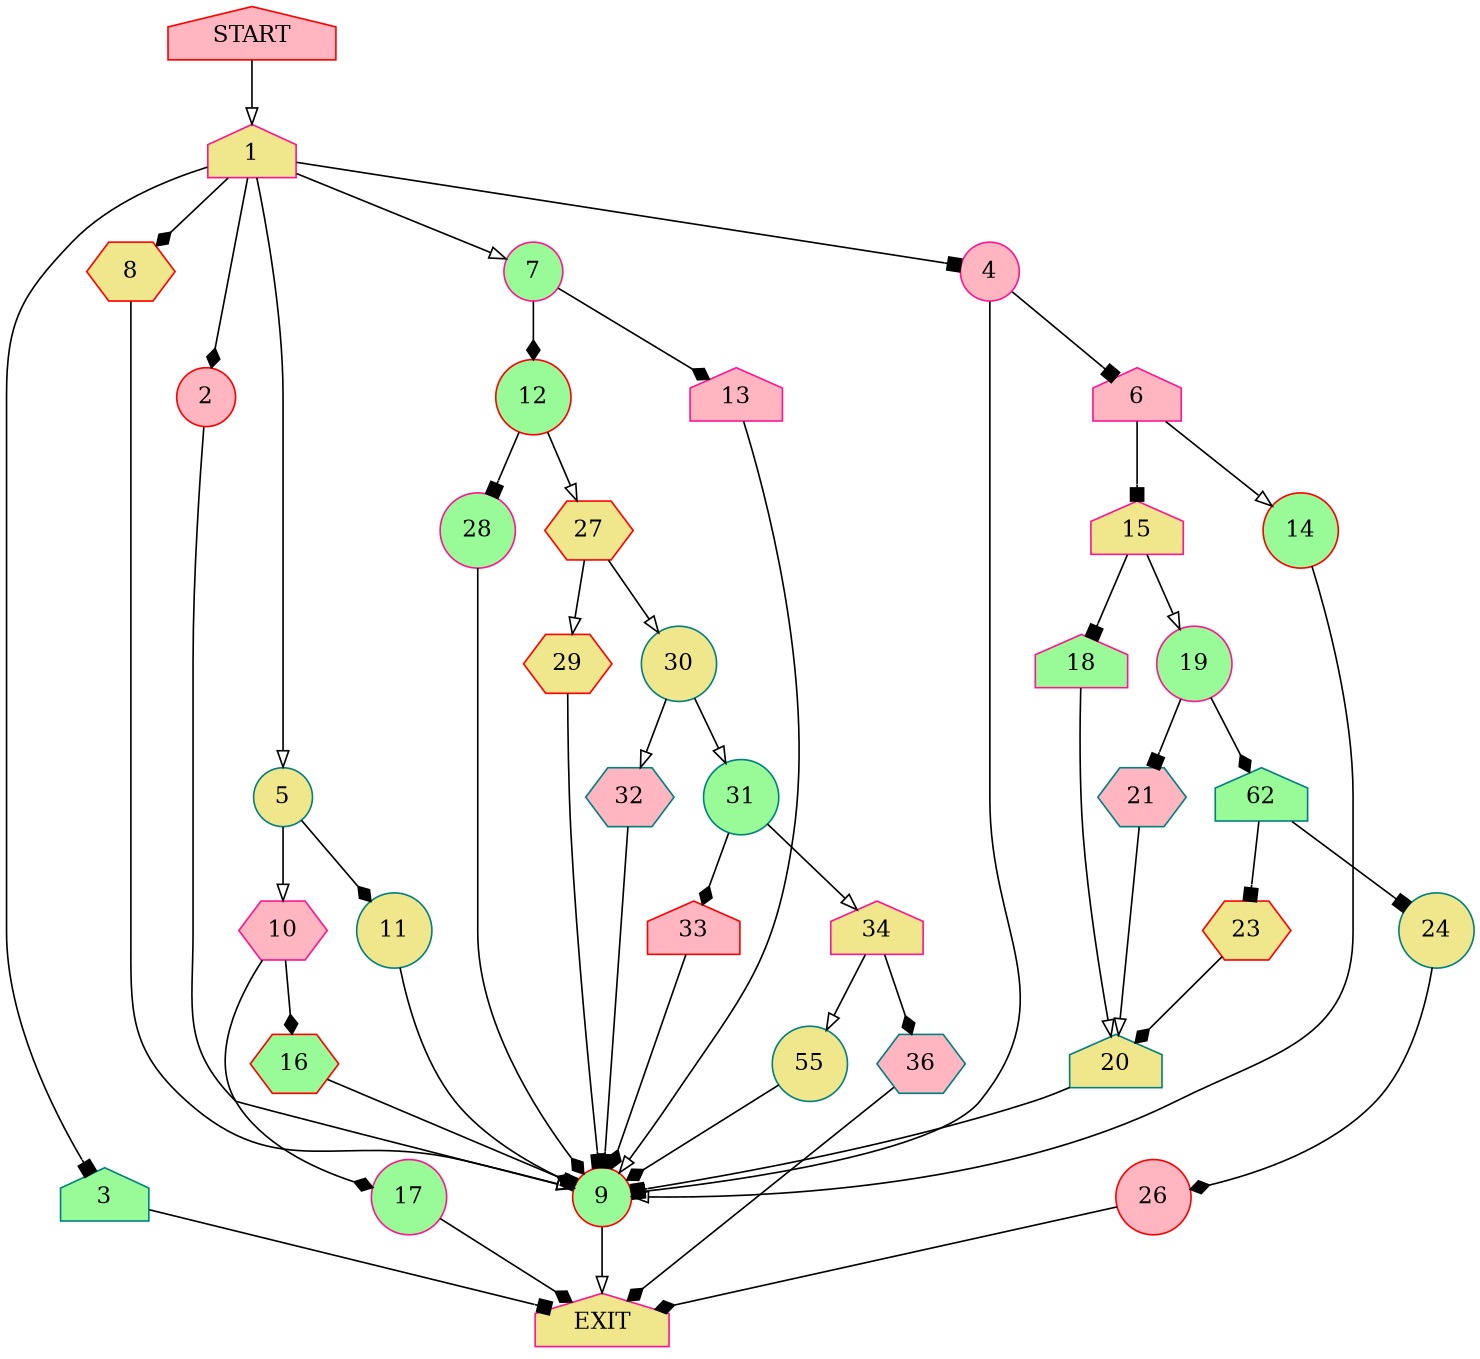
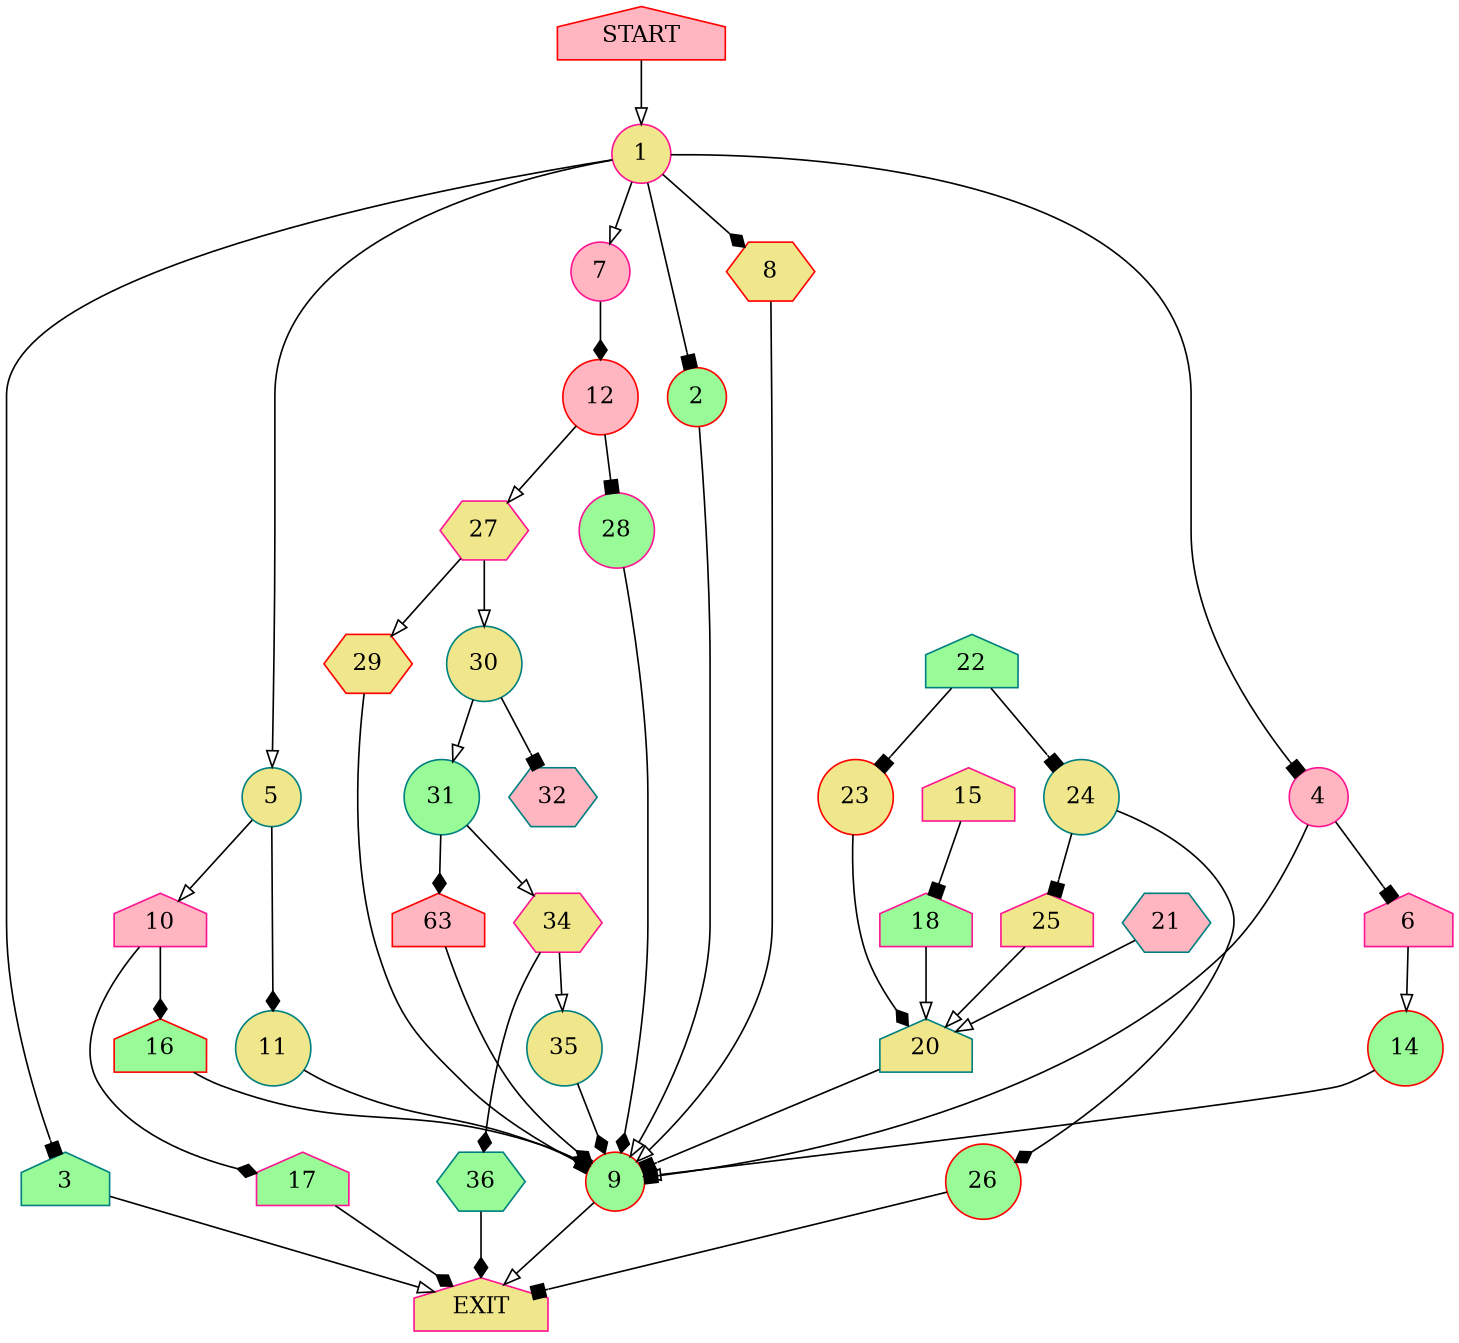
node "1": shape house -> circle
edge "1" -> "2": arrowhead diamond -> box
node "7": fillcolor palegreen -> lightpink
node "2": fillcolor lightpink -> palegreen
node "12": fillcolor palegreen -> lightpink
node "13": removed
edge "6" -> "15": removed
node "27": color red -> deeppink
node "19": removed
edge "30" -> "32": arrowhead onormal -> box
node "62": label "62" -> "22"
node "25": added
node "10": shape hexagon -> house
node "33": label "33" -> "63"
node "34": shape house -> hexagon
node "23": shape hexagon -> circle
edge "32" -> "9": removed
node "16": shape hexagon -> house
node "55": label "55" -> "35"
node "36": fillcolor lightpink -> palegreen
node "17": shape circle -> house
node "26": fillcolor lightpink -> palegreen
edge "26" -> "EXIT": arrowhead diamond -> box
edge "3" -> "EXIT": arrowhead box -> onormal
